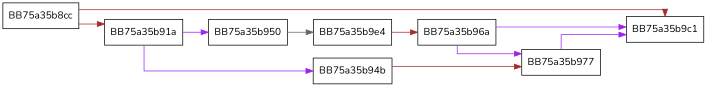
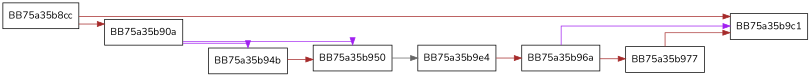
node "BB75a35b91a": label "BB75a35b91a" -> "BB75a35b90a"
edge "BB75a35b977" -> "BB75a35b9c1": color purple -> brown
edge "BB75a35b96a" -> "BB75a35b977": color purple -> brown
edge "BB75a35b94b" -> "BB75a35b977": now "BB75a35b94b" -> "BB75a35b950"
